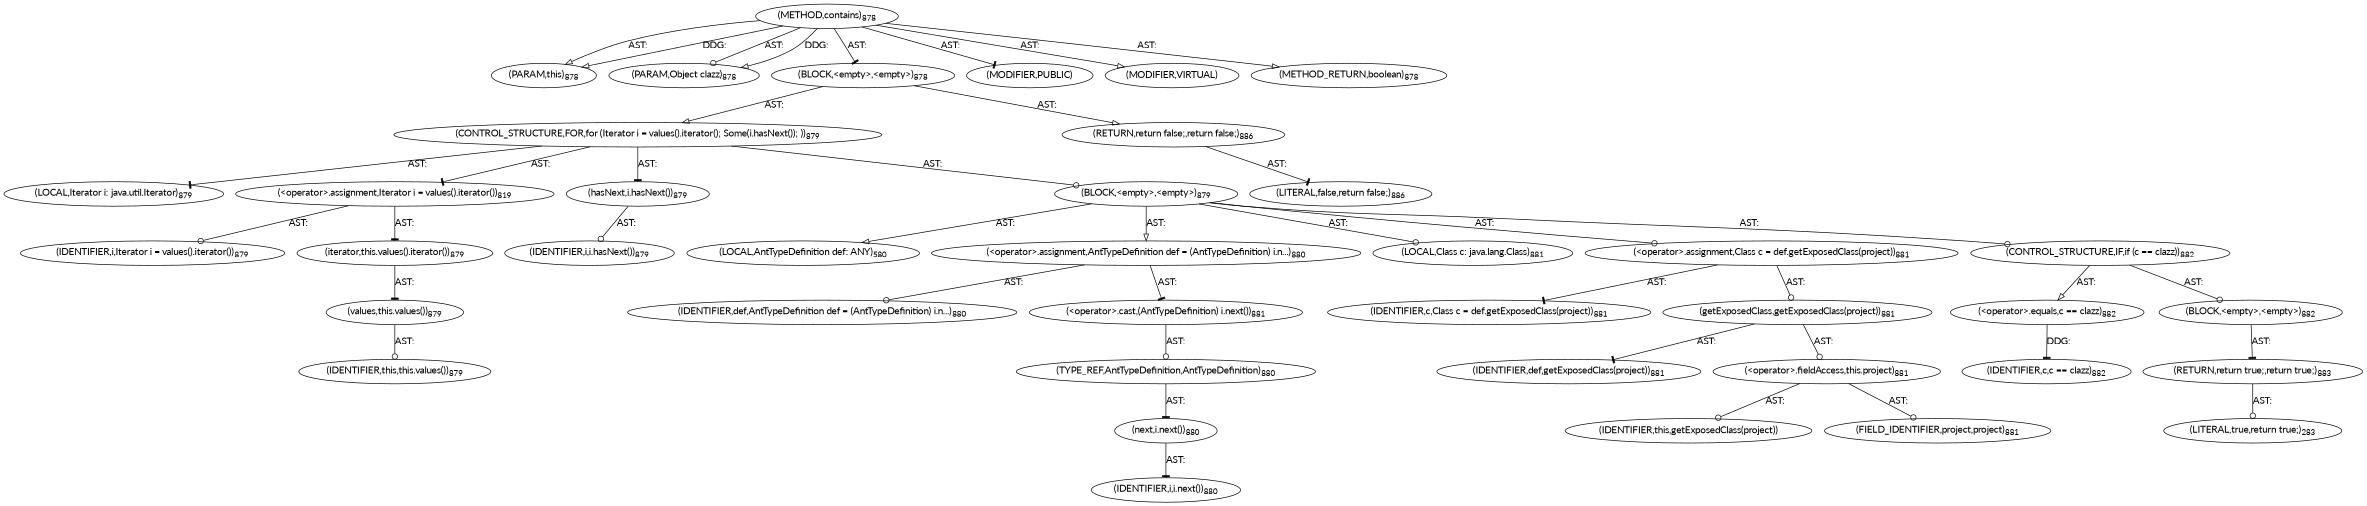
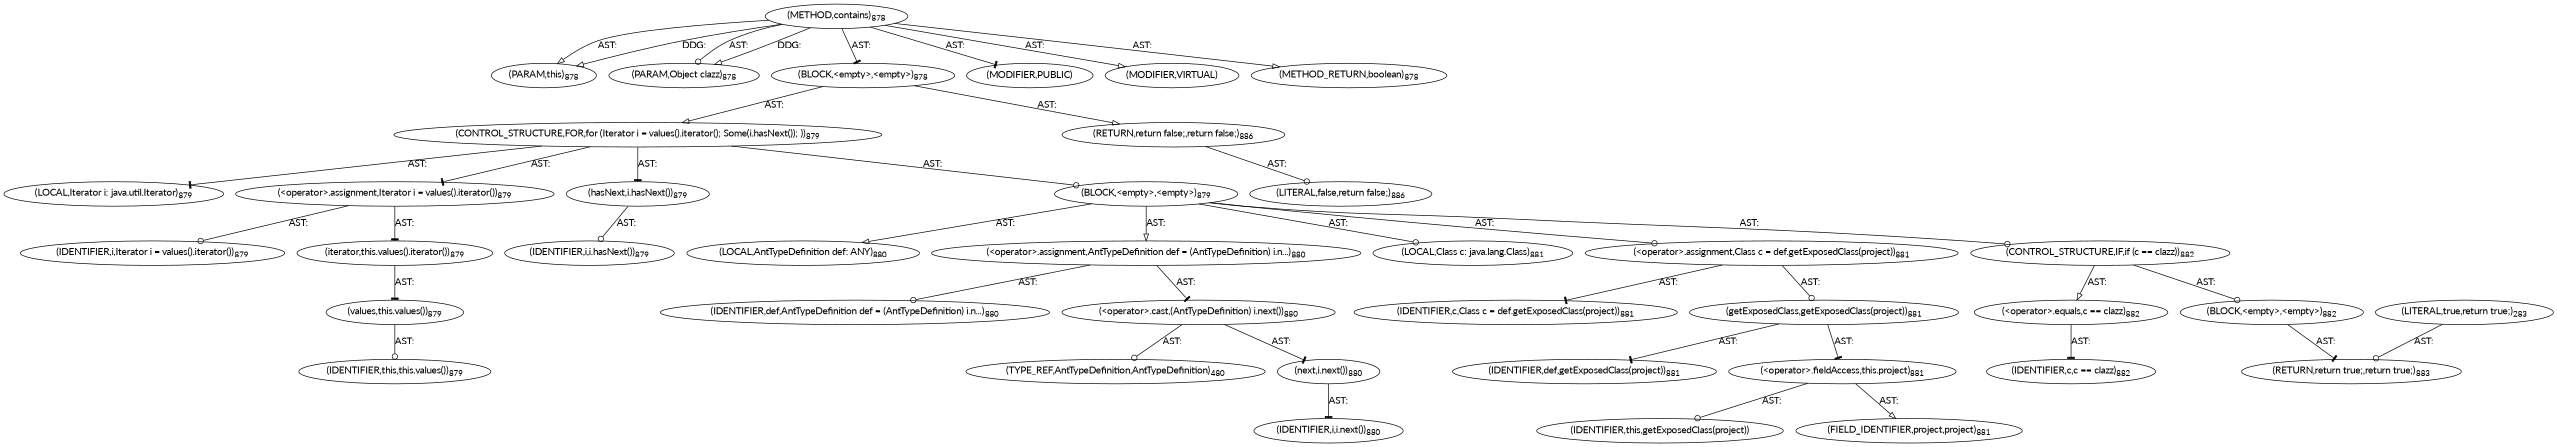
edge "(RETURN,return false;,return false;)" -> "(LITERAL,false,return false;)": arrowhead tee -> odot
node "(<operator>.assignment,Iterator i = values().iterator())": text "819" -> "879"
node "(LOCAL,AntTypeDefinition def: ANY)": text "580" -> "880"
node "(<operator>.cast,(AntTypeDefinition) i.next())": text "881" -> "880"
edge "(getExposedClass,getExposedClass(project))" -> "(<operator>.fieldAccess,this.project)": arrowhead odot -> tee
edge "(<operator>.equals,c == clazz)" -> "(IDENTIFIER,c,c == clazz)": label "DDG: " -> "AST: "
node "(TYPE_REF,AntTypeDefinition,AntTypeDefinition)": text "880" -> "480"
edge "(RETURN,return true;,return true;)" -> "(LITERAL,true,return true;)": reversed
edge "(TYPE_REF,AntTypeDefinition,AntTypeDefinition)" -> "(next,i.next())": now "(<operator>.cast,(AntTypeDefinition) i.next())" -> "(next,i.next())"
edge "(<operator>.fieldAccess,this.project)" -> "(FIELD_IDENTIFIER,project,project)": arrowhead odot -> onormal
